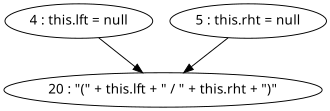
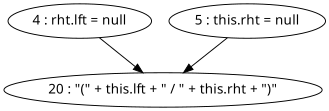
node "4 : this.lft = null": label "4 : this.lft = null" -> "4 : rht.lft = null"
